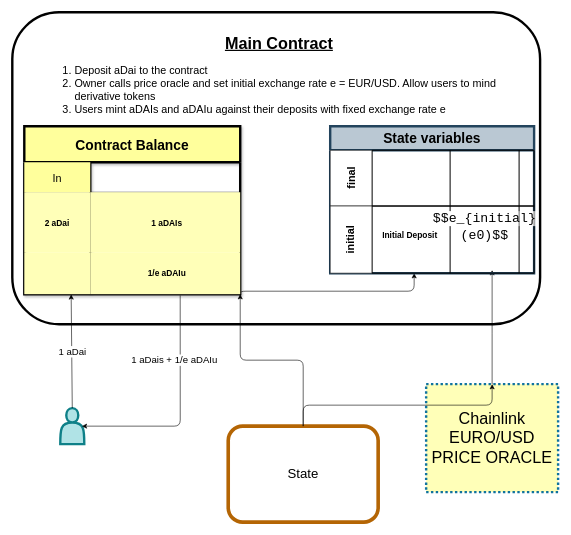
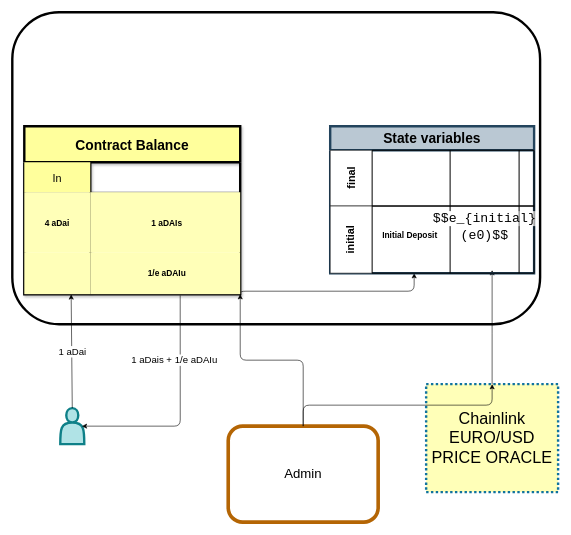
node "Main Contract Deposit aDai to the contract Owner calls price oracle and set initial exchange rate e = EUR/USD. Allow users to mind derivative tokens Users mint aDAIs and aDAIu against their deposits with fixed exchange rate e": removed
node "2 aDai": label "2 aDai" -> "4 aDai"
node "State": label "State" -> "Admin"
